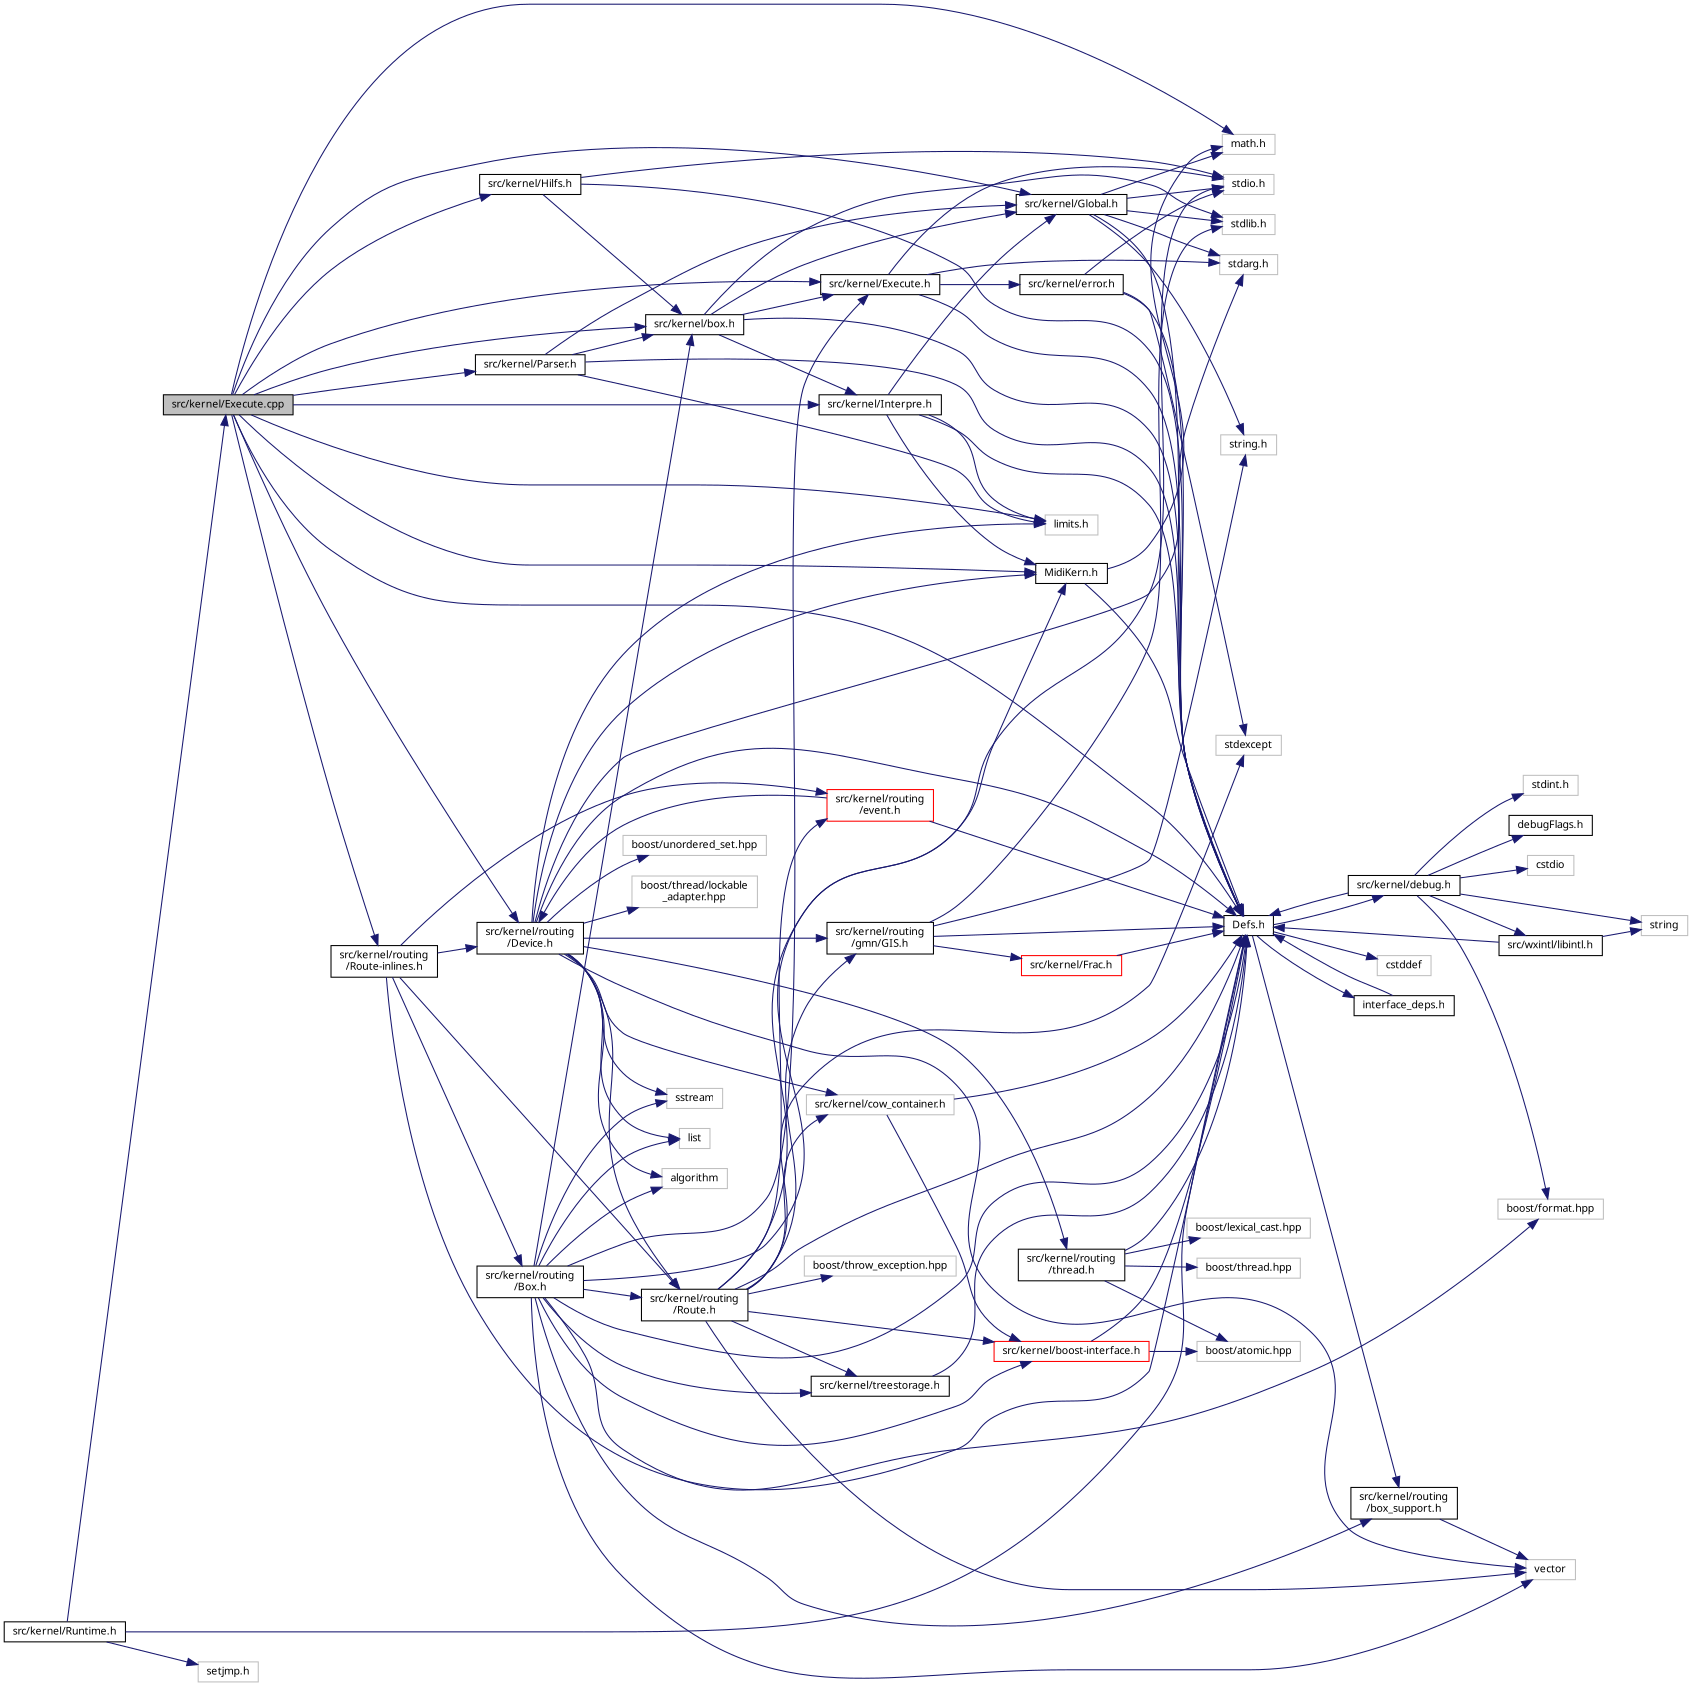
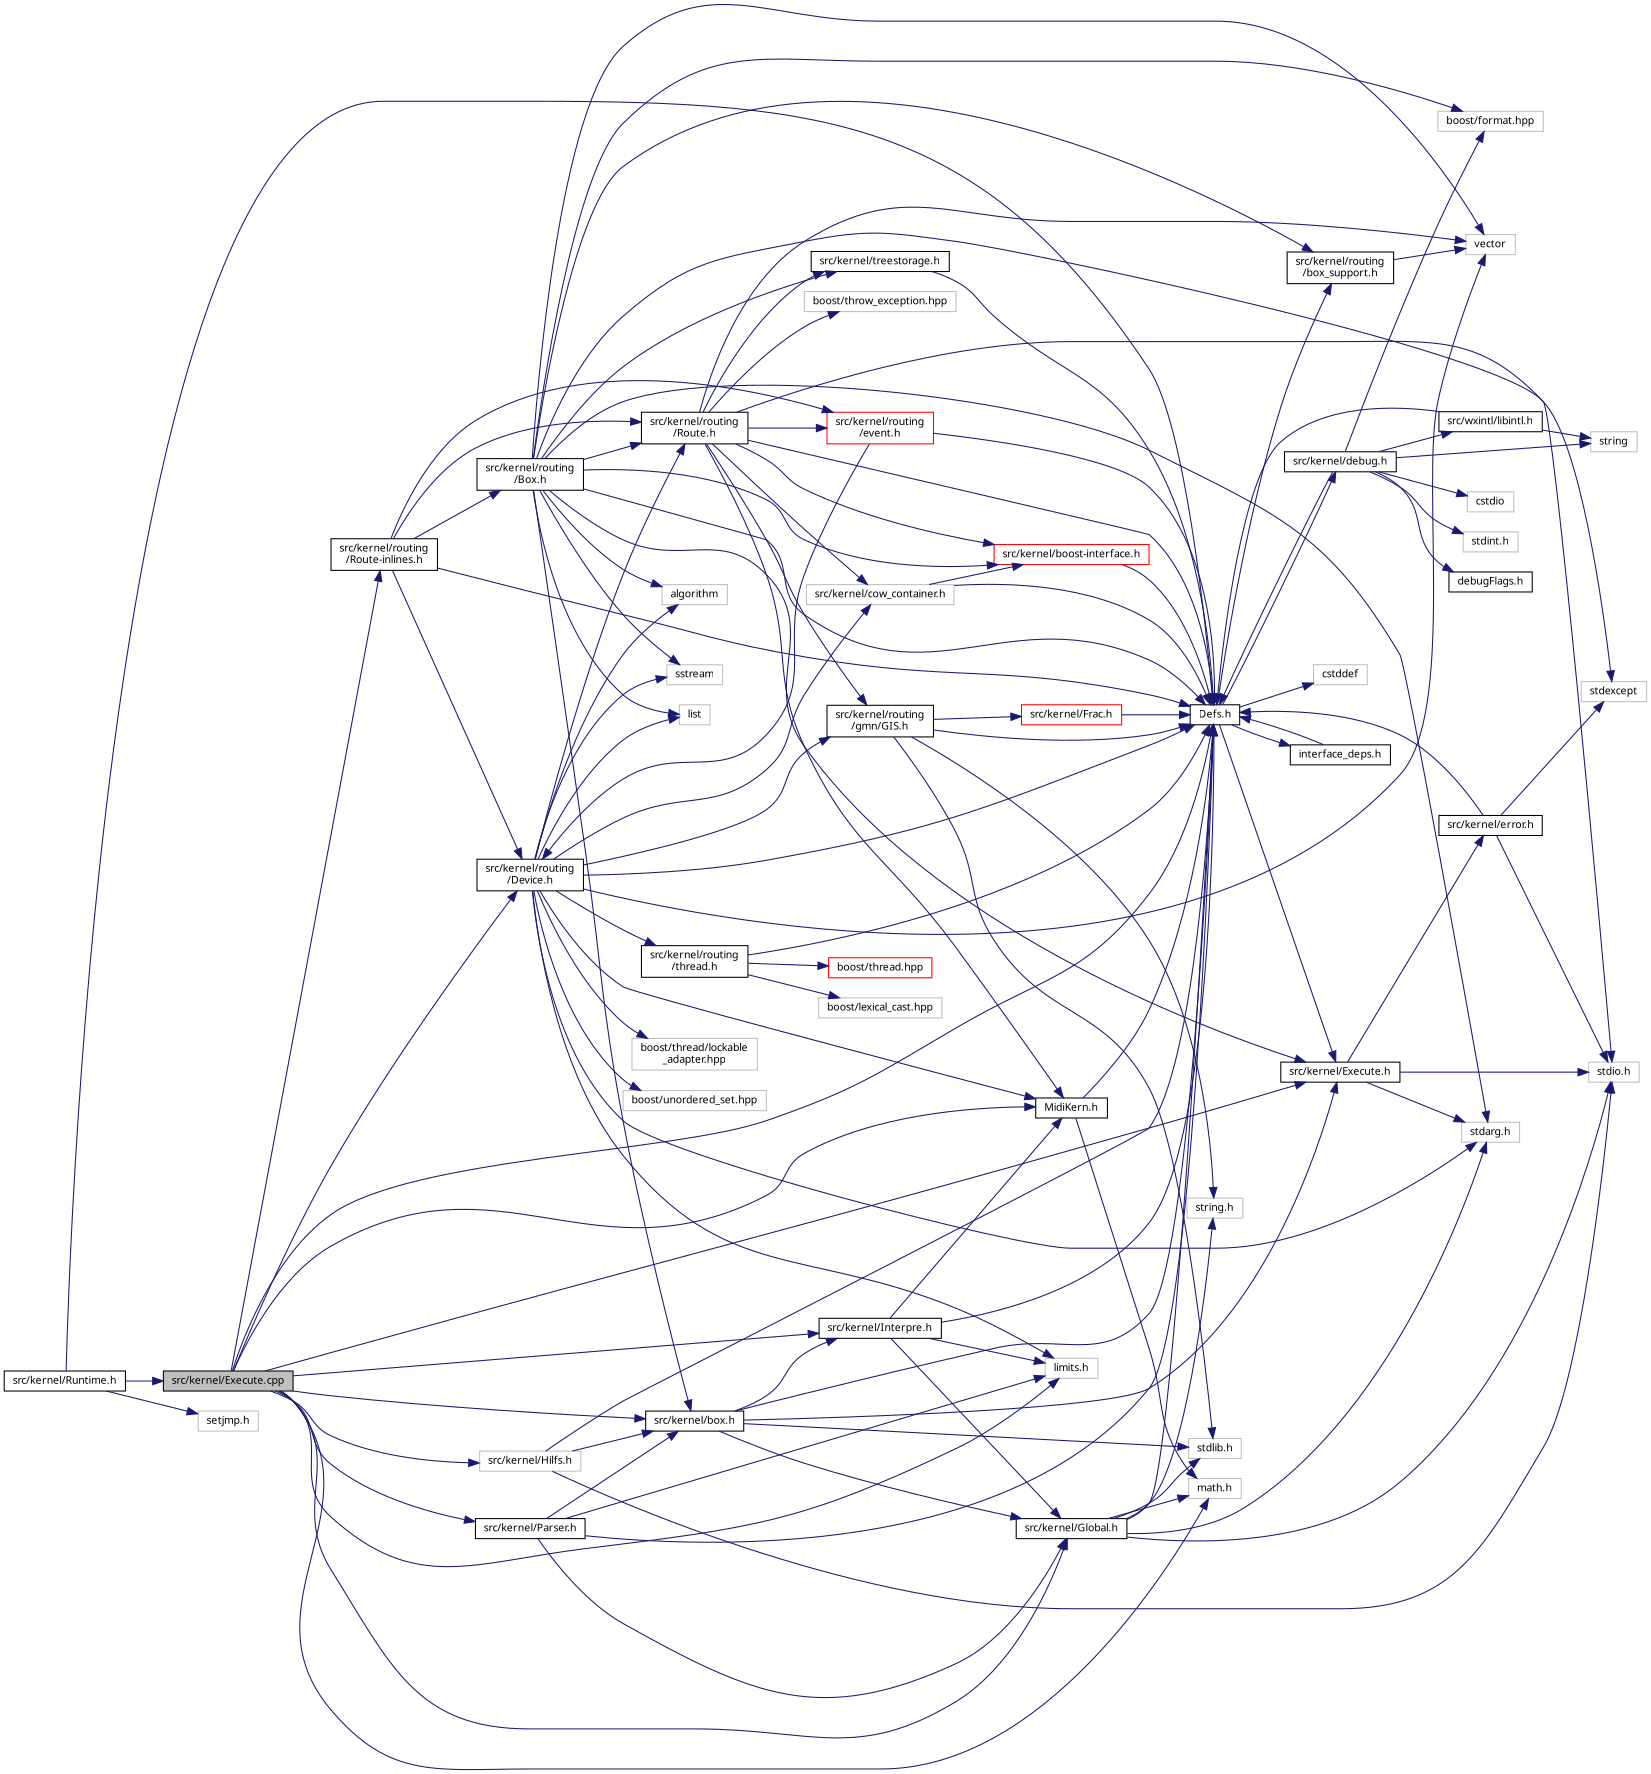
node "src/kernel/Hilfs.h": color black -> grey75
edge "src/kernel/Execute.h" -> "Defs.h": reversed
edge "src/kernel/routing /Box.h" -> "stdarg.h": added
node "boost/thread.hpp": color grey75 -> red
node "boost/atomic.hpp": removed
